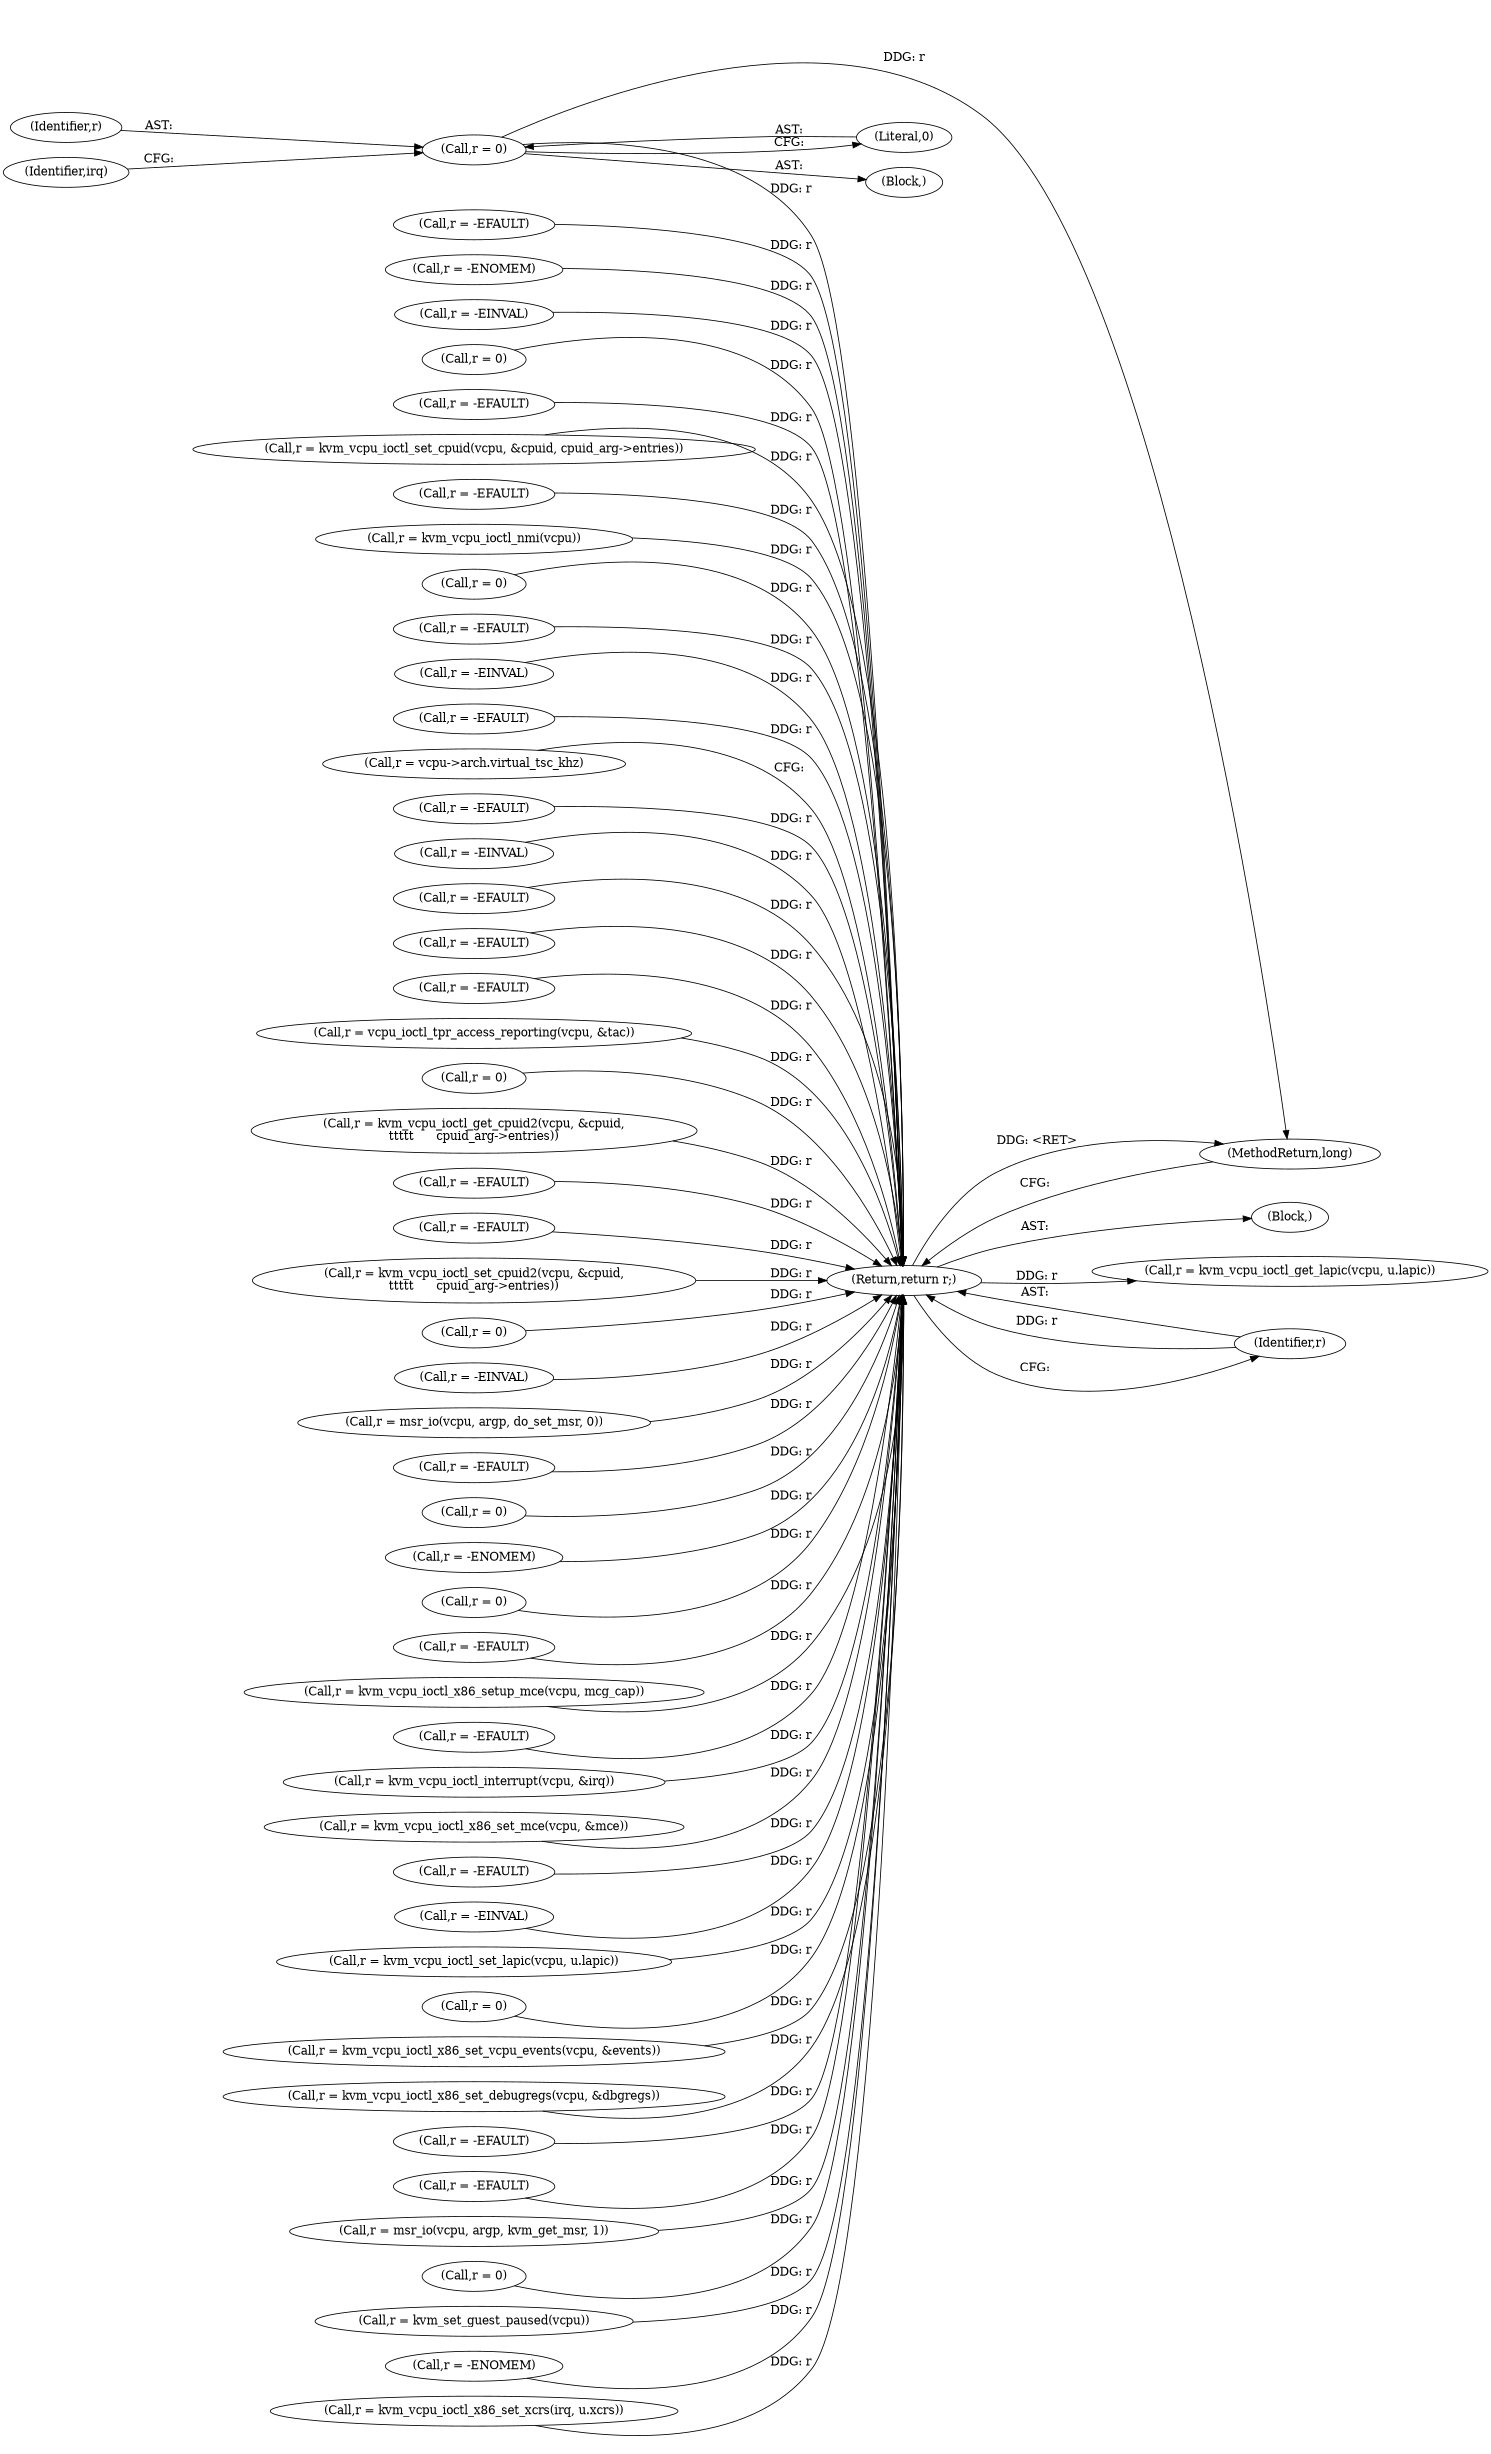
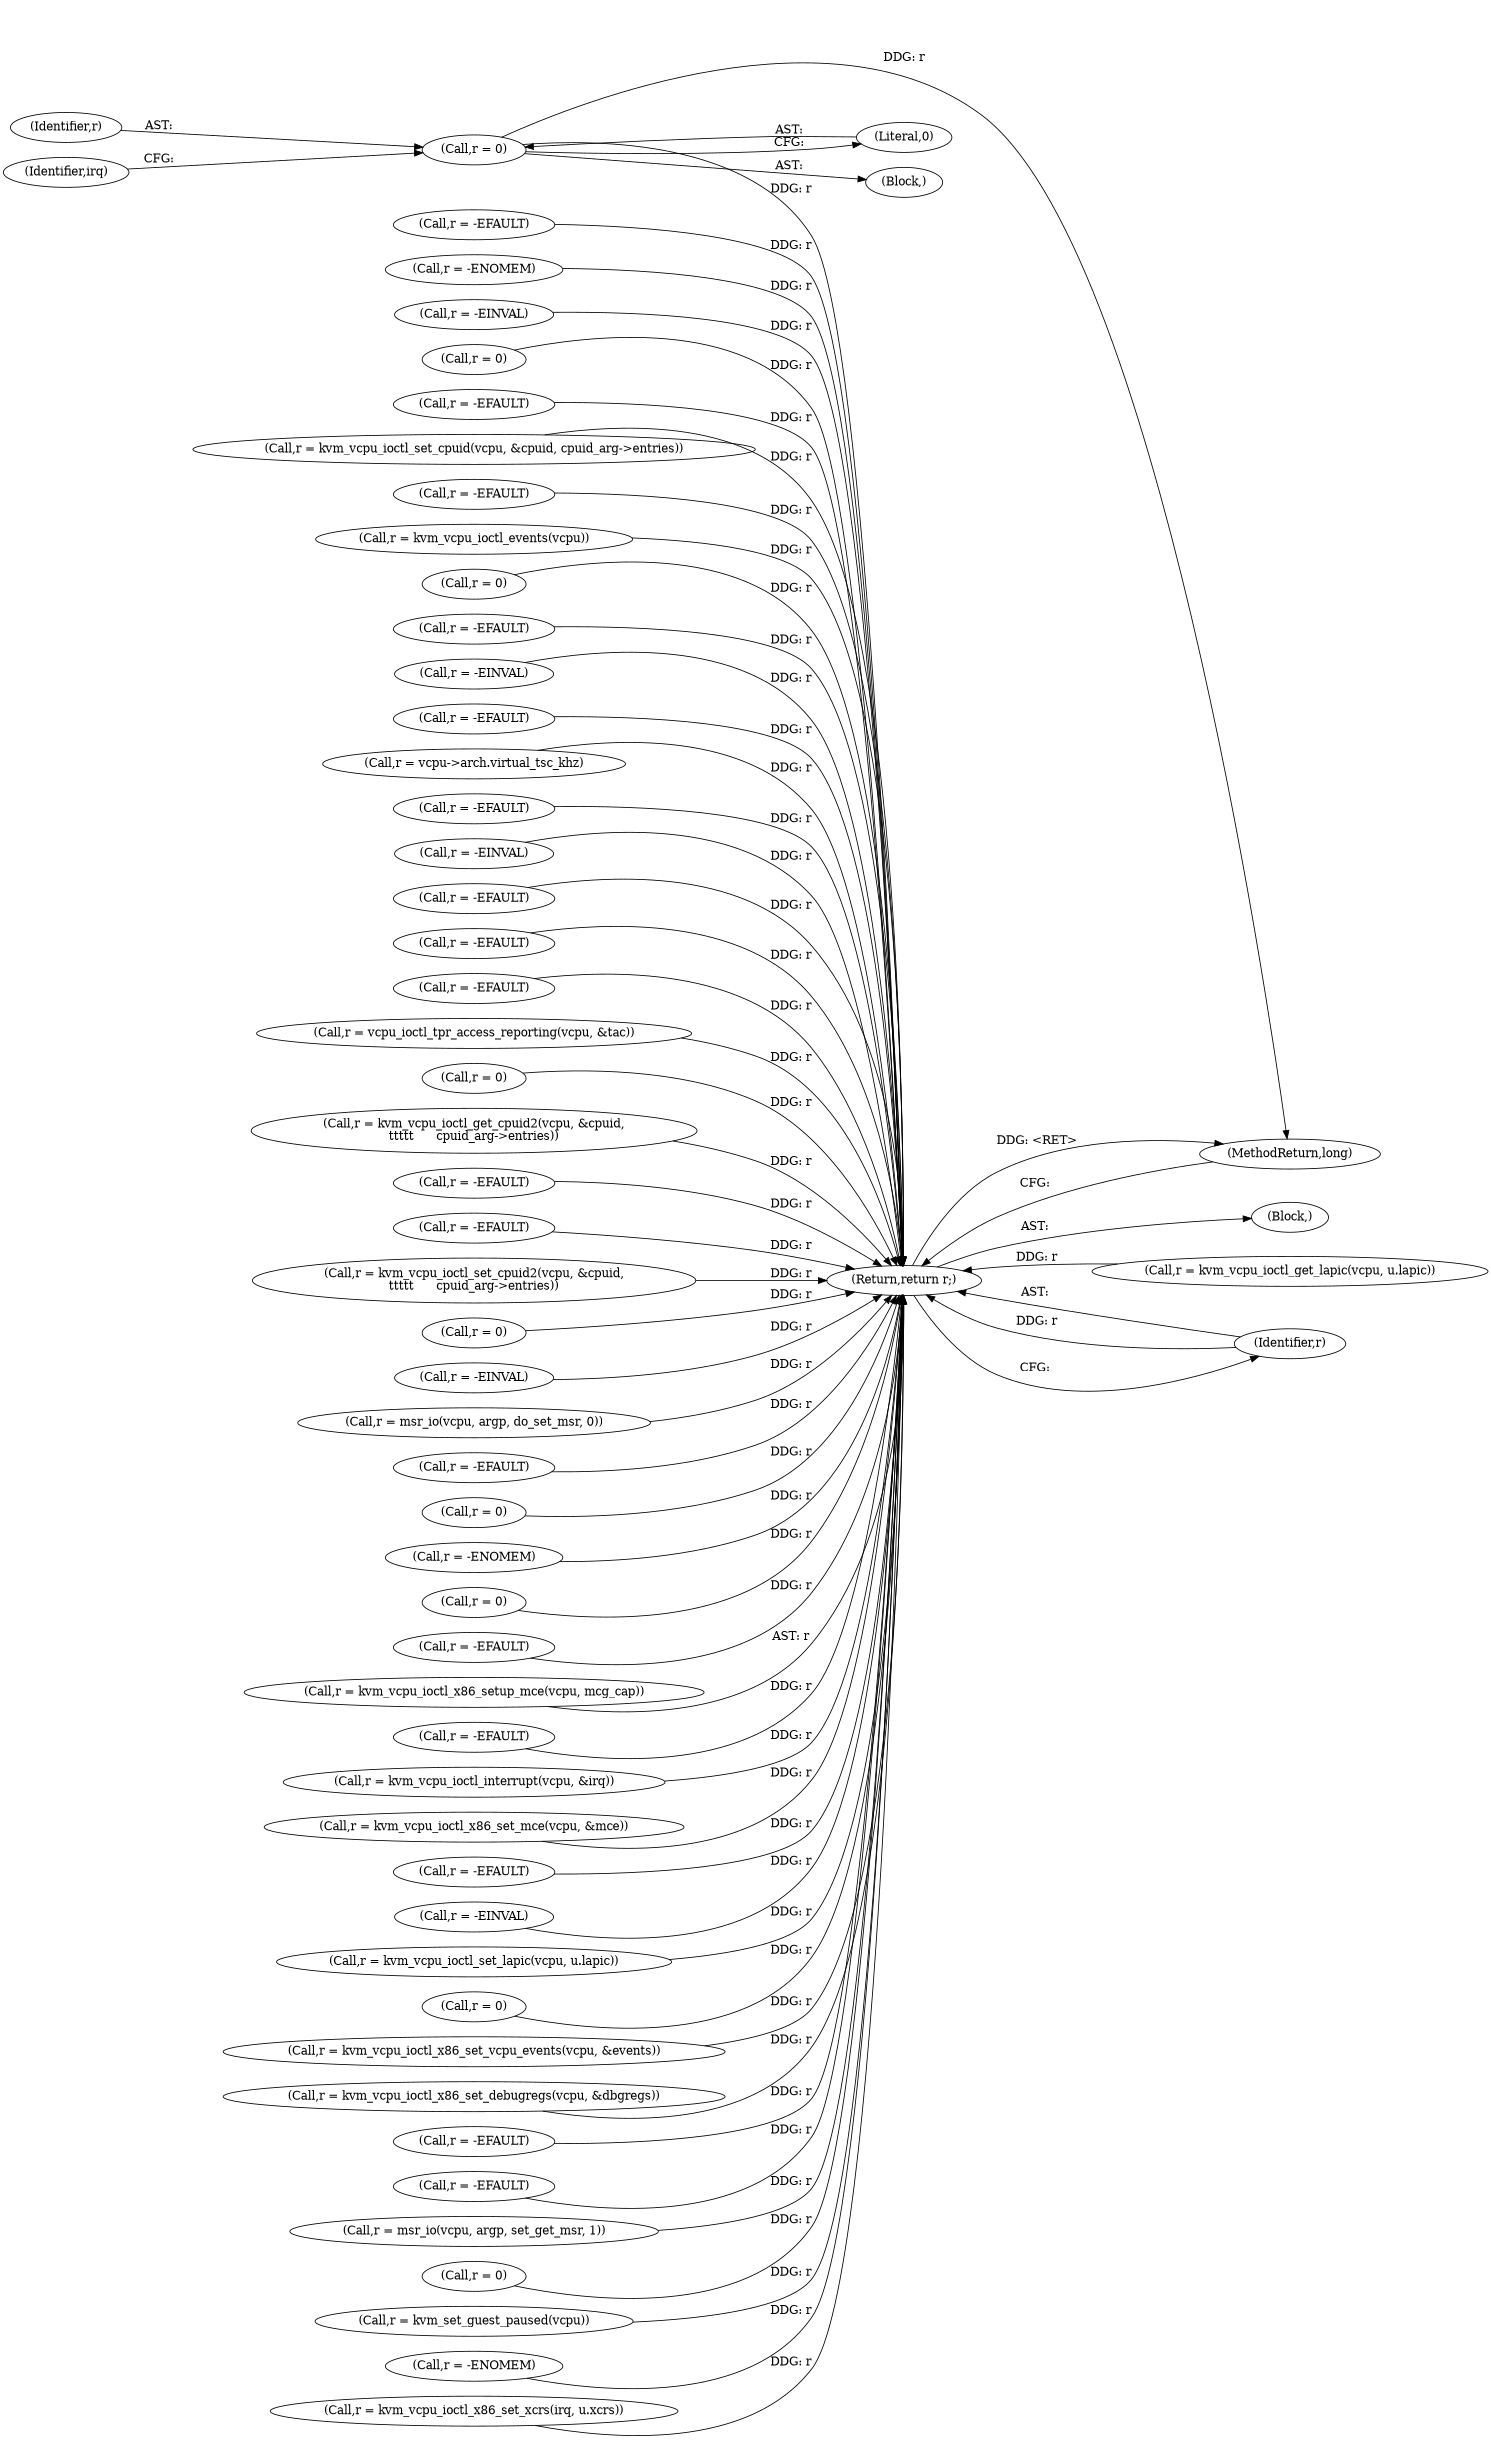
node "(Call,r = kvm_vcpu_ioctl_nmi(vcpu))": label "(Call,r = kvm_vcpu_ioctl_nmi(vcpu))" -> "(Call,r = kvm_vcpu_ioctl_events(vcpu))"
edge "(Call,r = vcpu->arch.virtual_tsc_khz)" -> "(Return,return r;)": label "CFG: " -> "DDG: r"
edge "(Return,return r;)" -> "(Call,r = kvm_vcpu_ioctl_get_lapic(vcpu, u.lapic))": reversed
edge "(Call,r = kvm_vcpu_ioctl_x86_setup_mce(vcpu, mcg_cap))" -> "(Return,return r;)": label "DDG: r" -> "AST: r"
node "(Call,r = msr_io(vcpu, argp, kvm_get_msr, 1))": label "(Call,r = msr_io(vcpu, argp, kvm_get_msr, 1))" -> "(Call,r = msr_io(vcpu, argp, set_get_msr, 1))"
